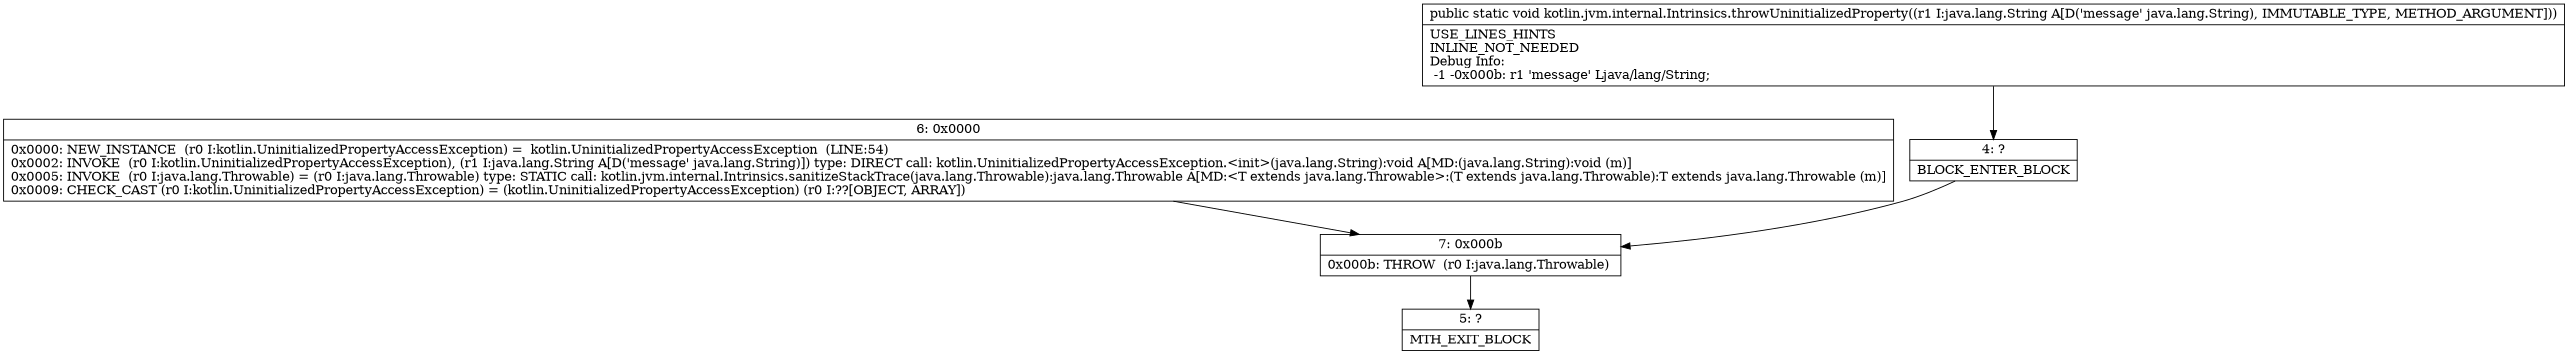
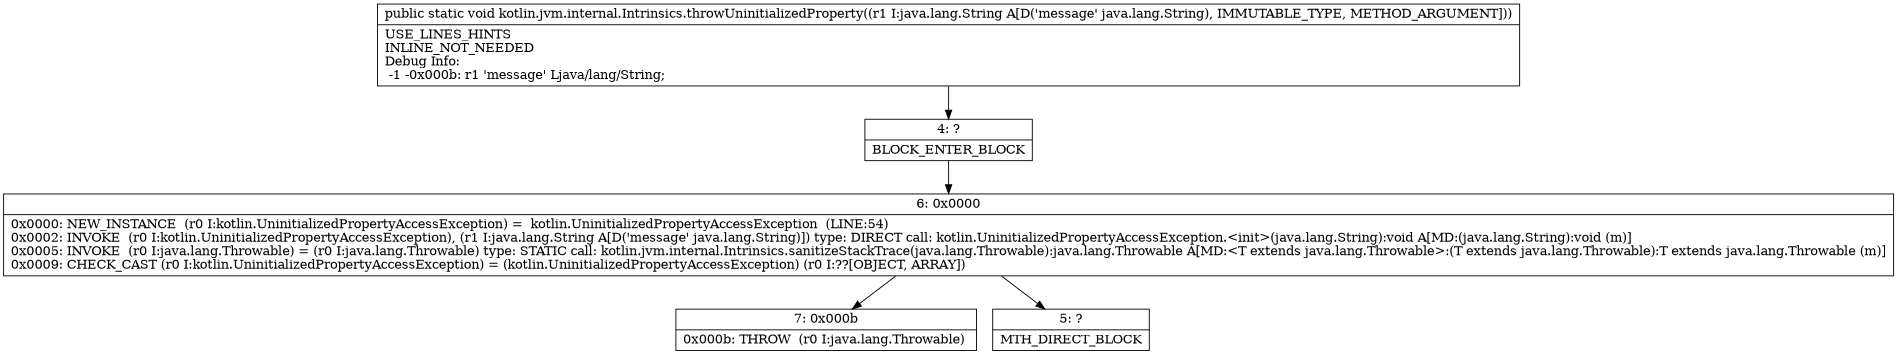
edge "4: ?" -> "7: 0x000b": now "4: ?" -> "6: 0x0000"
edge "7: 0x000b" -> "5: ?": now "6: 0x0000" -> "5: ?"
node "5: ?": text "MTH_EXIT_BLOCK" -> "MTH_DIRECT_BLOCK"
